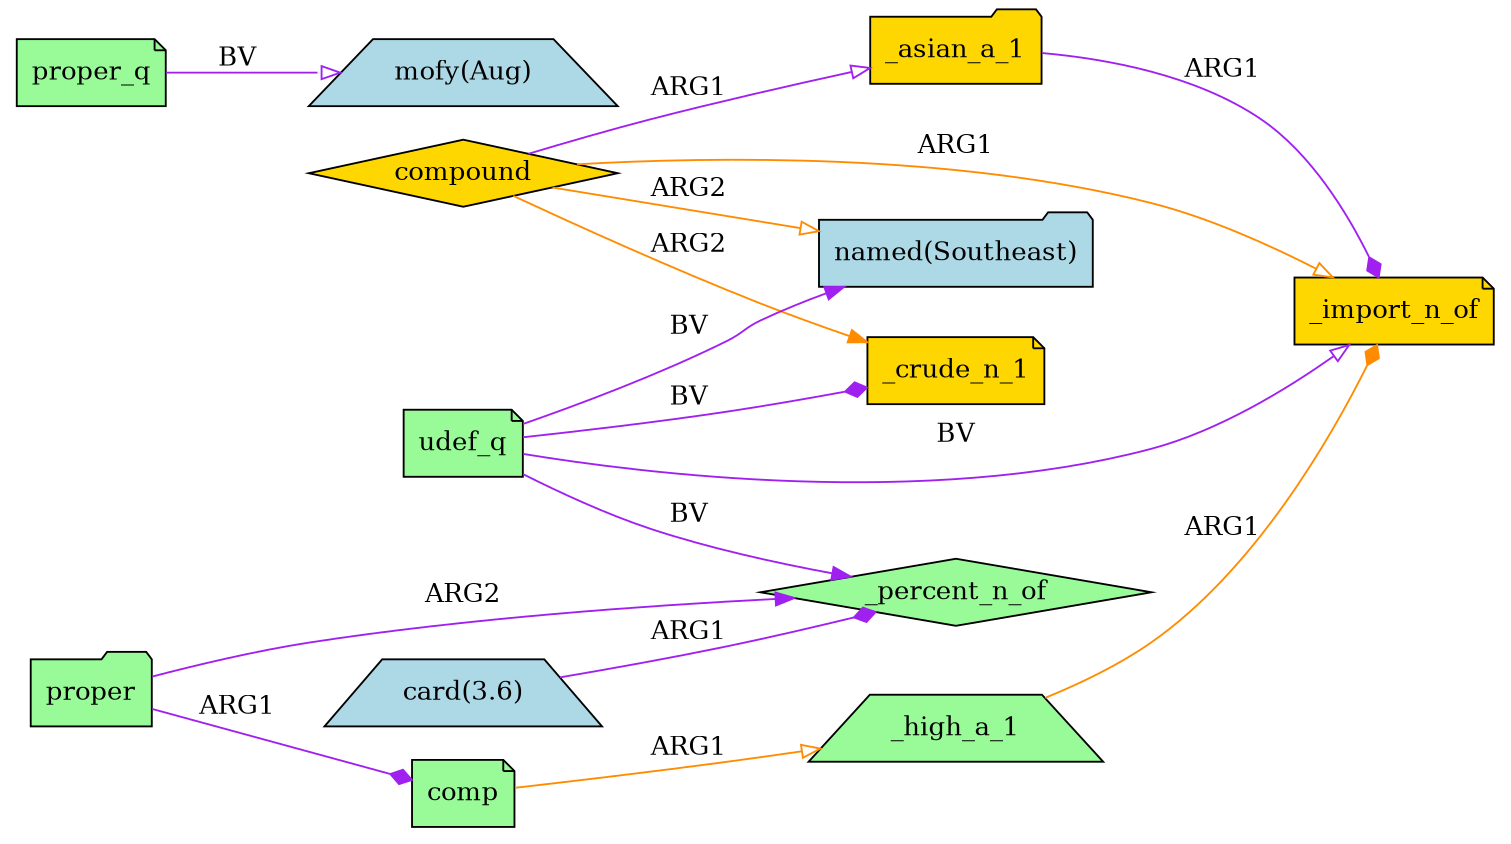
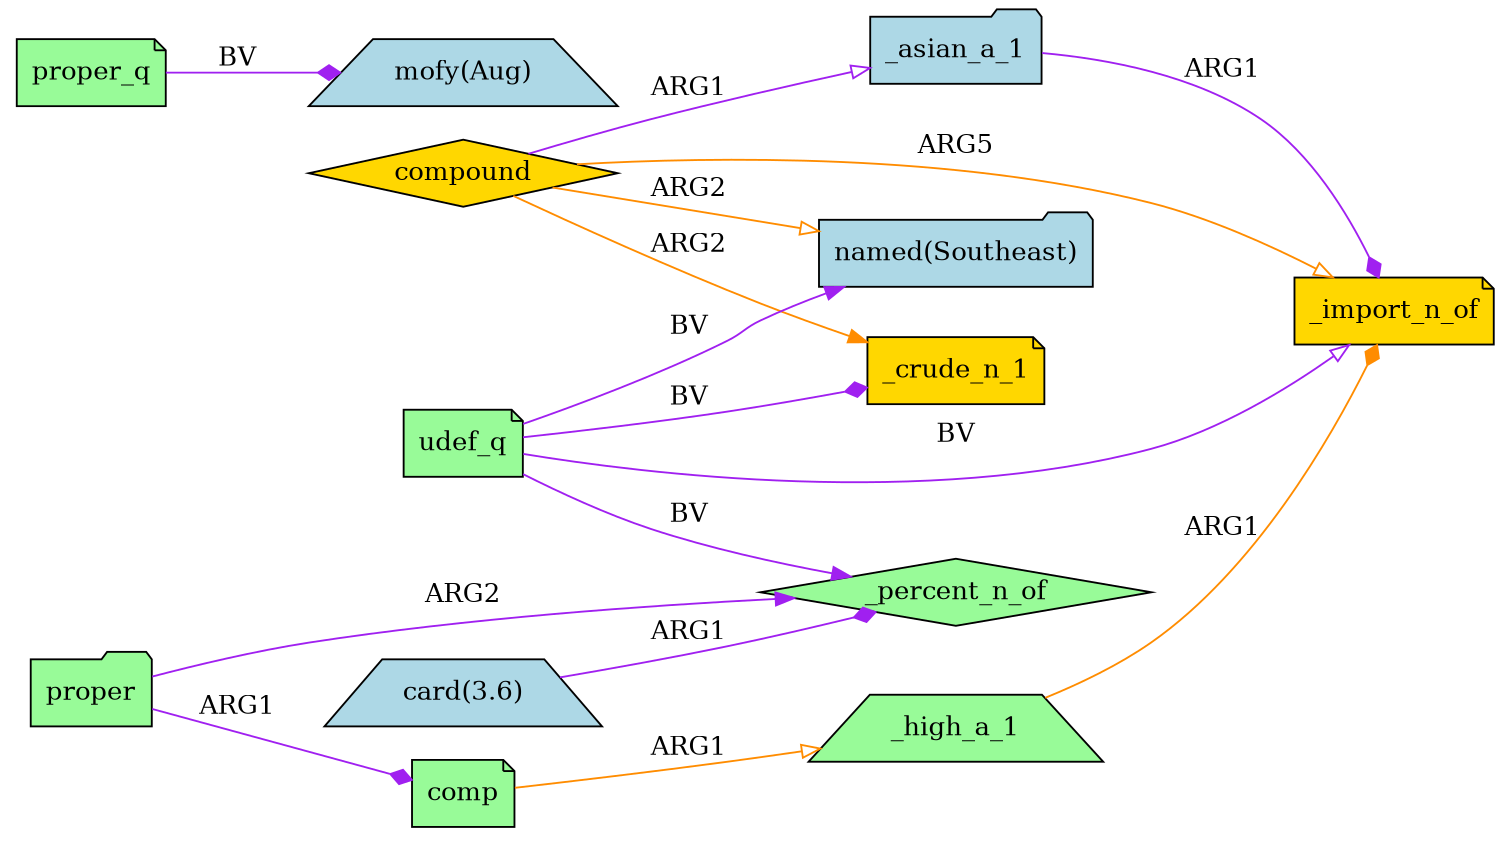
node "_asian_a_1": fillcolor gold -> lightblue
edge "proper_q" -> "mofy(Aug)": arrowhead onormal -> diamond
edge "compound" -> "_import_n_of": label "ARG1" -> "ARG5"
